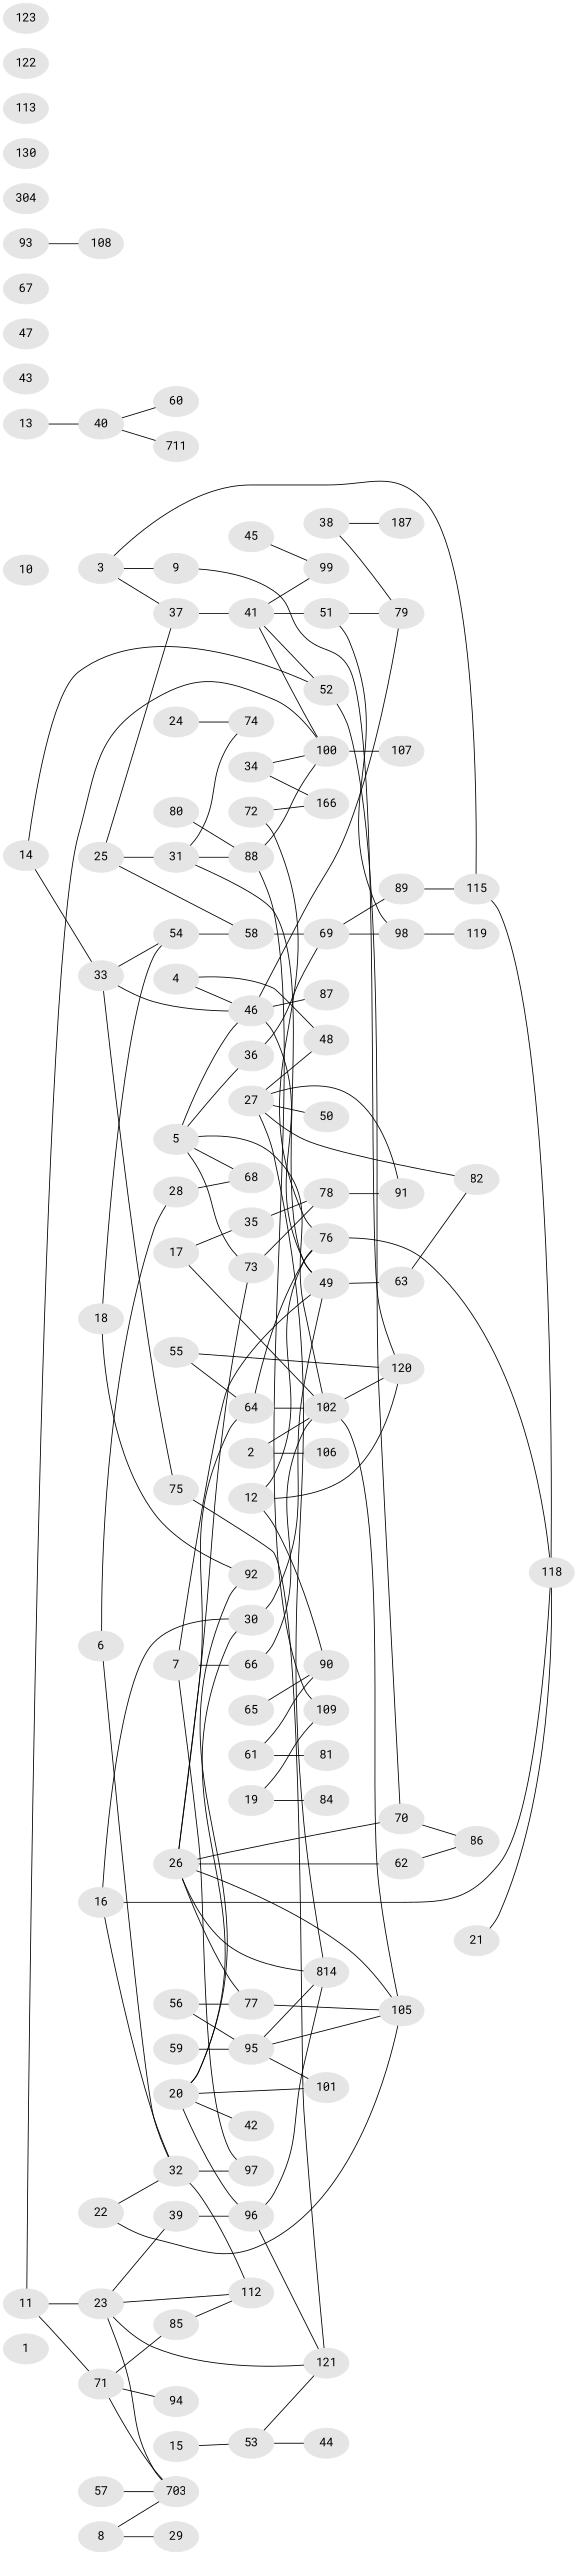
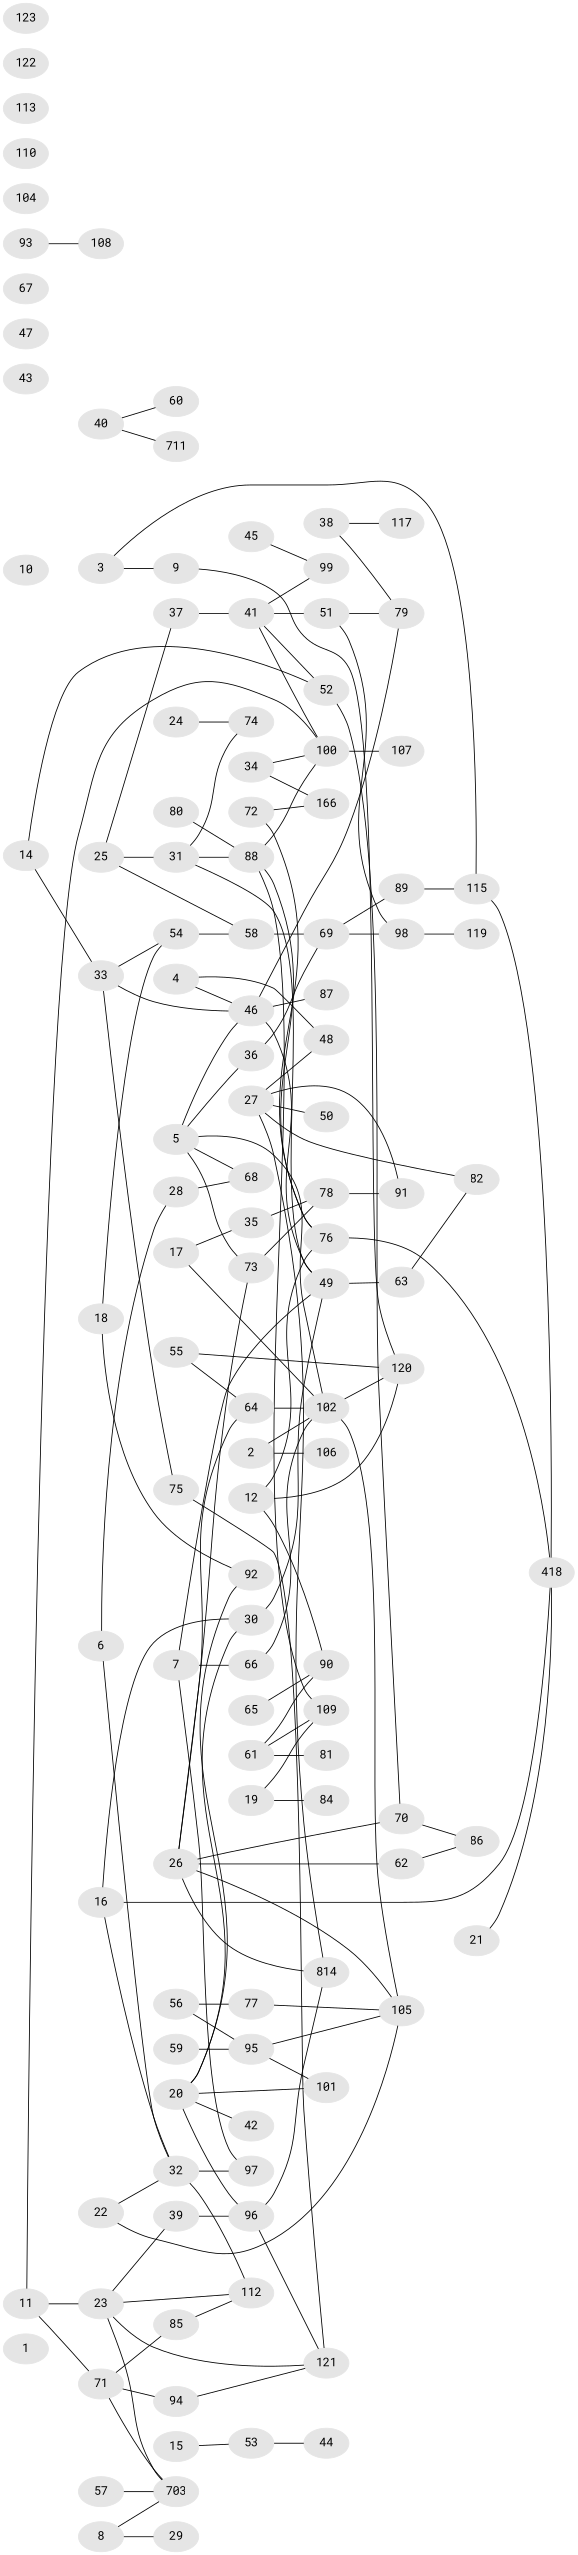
node "130": label "130" -> "110"
node "304": label "304" -> "104"
node "13": removed
node "187": label "187" -> "117"
edge "3" -- "37": removed
edge "76" -- "64": now "76" -- "88"
node "118": label "118" -> "418"
edge "109" -- "61": added
edge "26" -- "77": removed
edge "814" -- "95": removed
edge "121" -- "53": now "121" -- "94"
